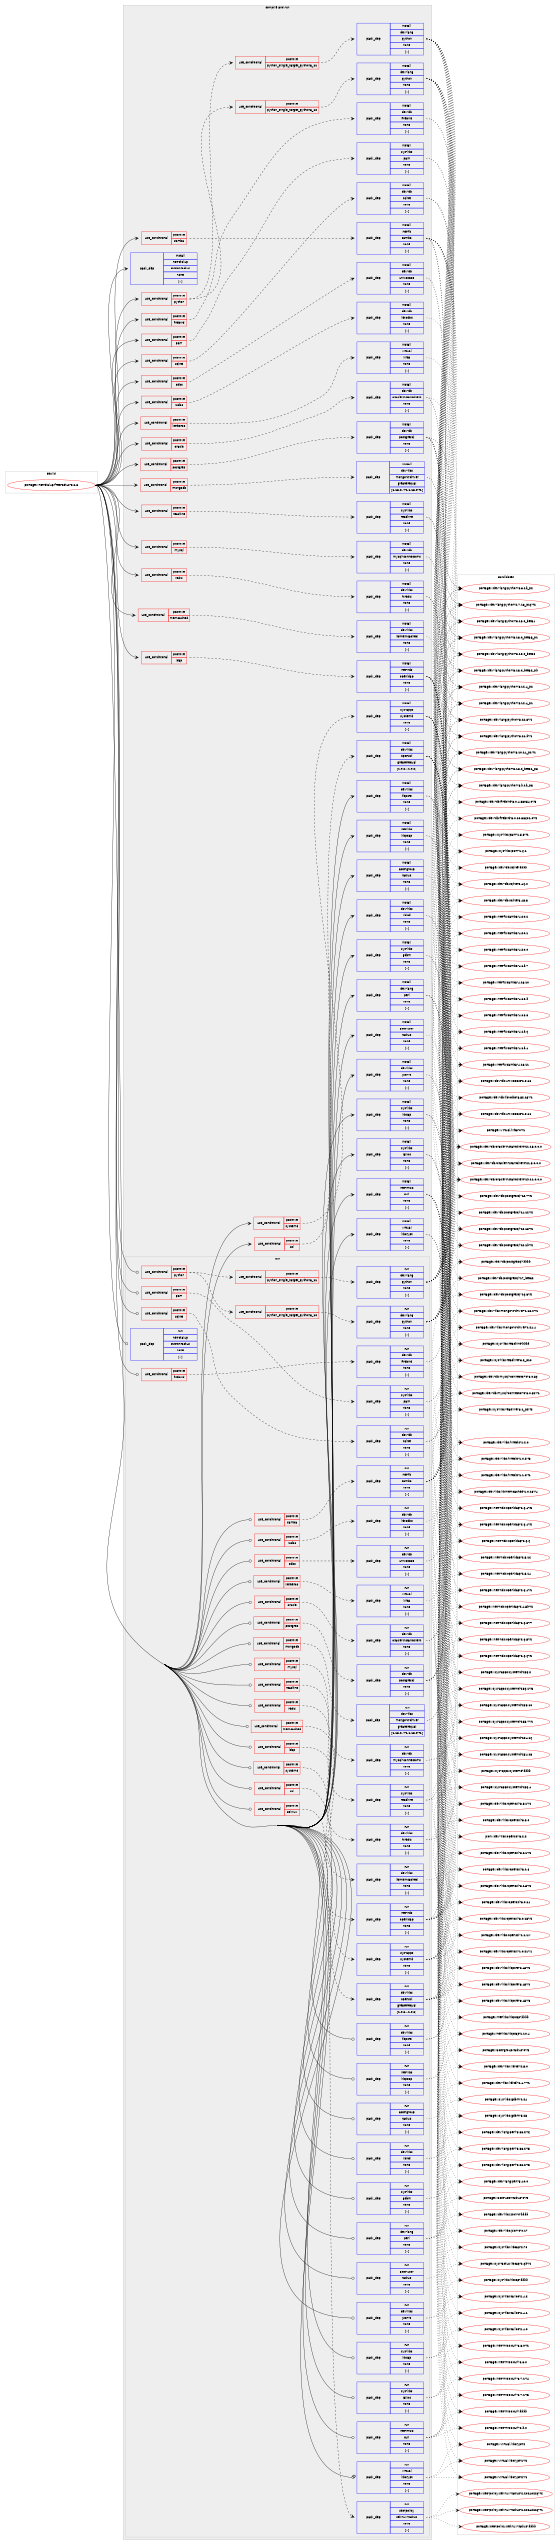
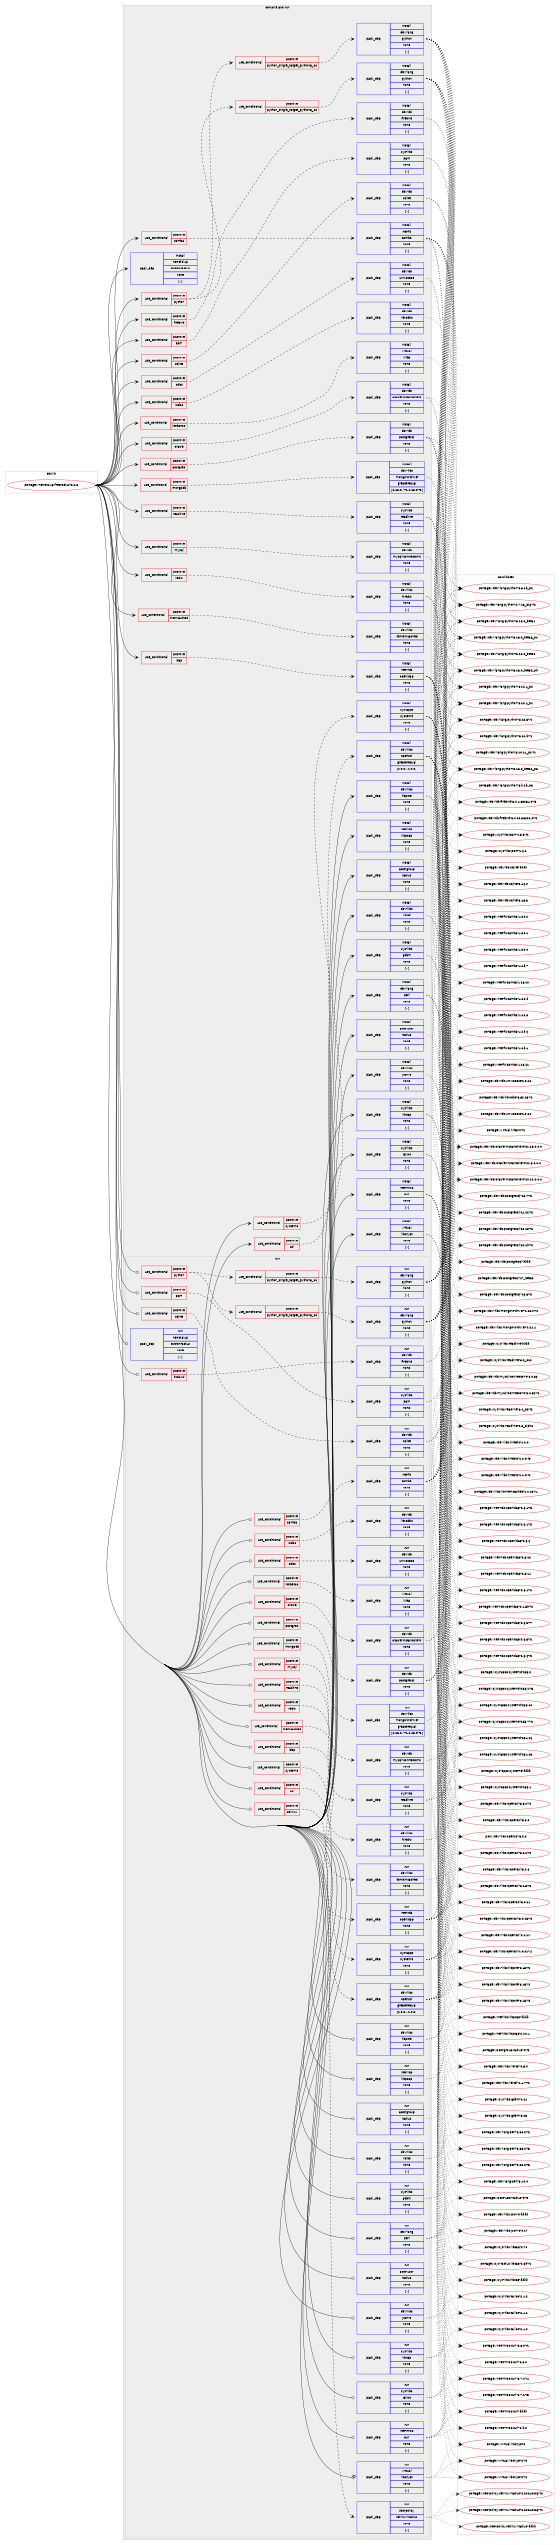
node "portage://sys-libs/readline-8.3_alpha": added
